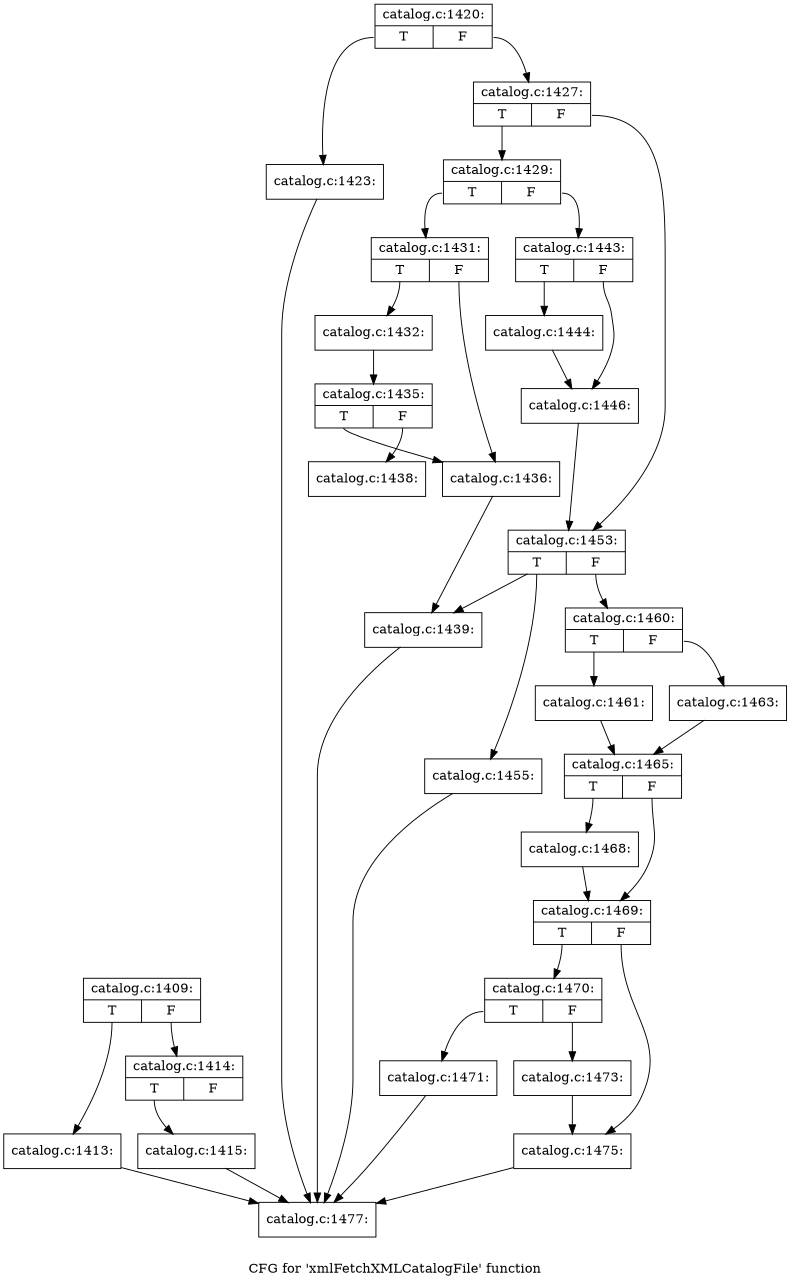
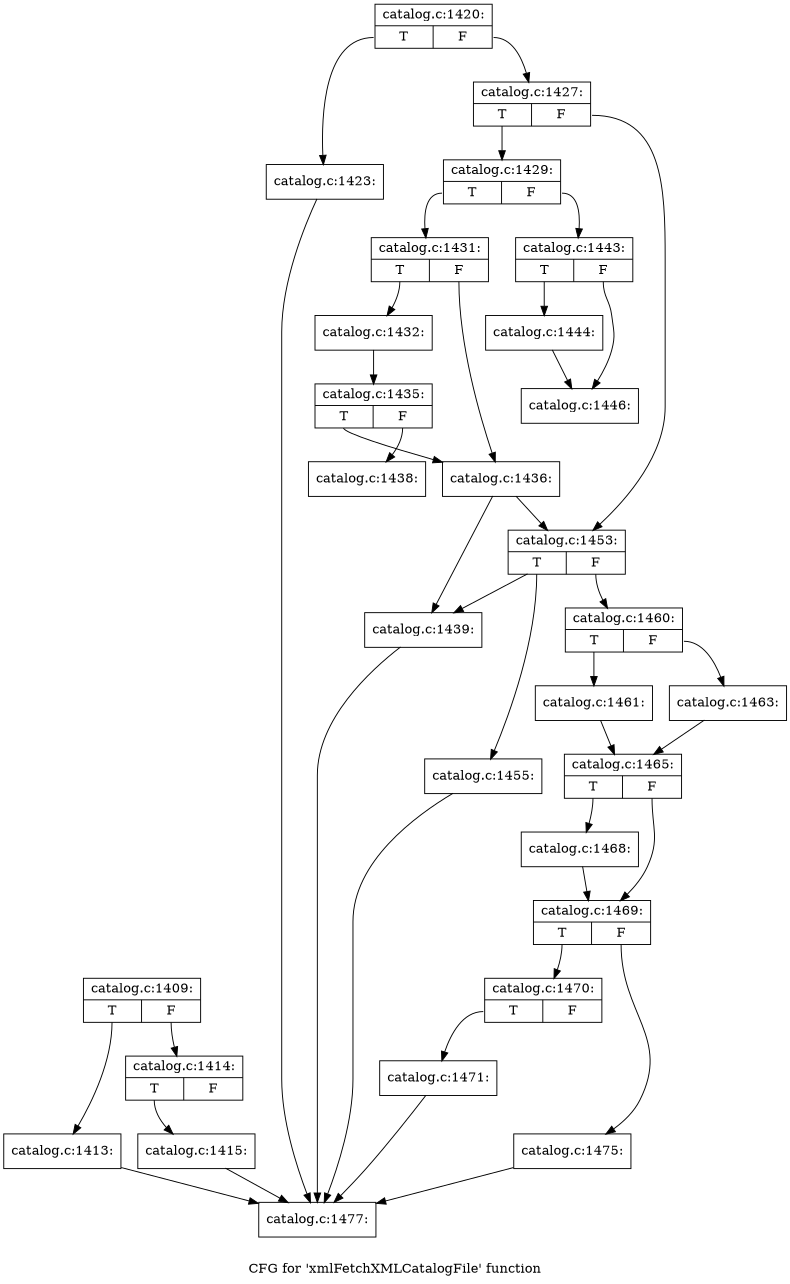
edge "catalog.c:1446:" -> "catalog.c:1453:": now "catalog.c:1436:" -> "catalog.c:1453:"
node "catalog.c:1473:": removed
